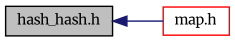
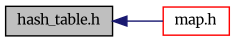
node "hash_hash.h": label "hash_hash.h" -> "hash_table.h"
